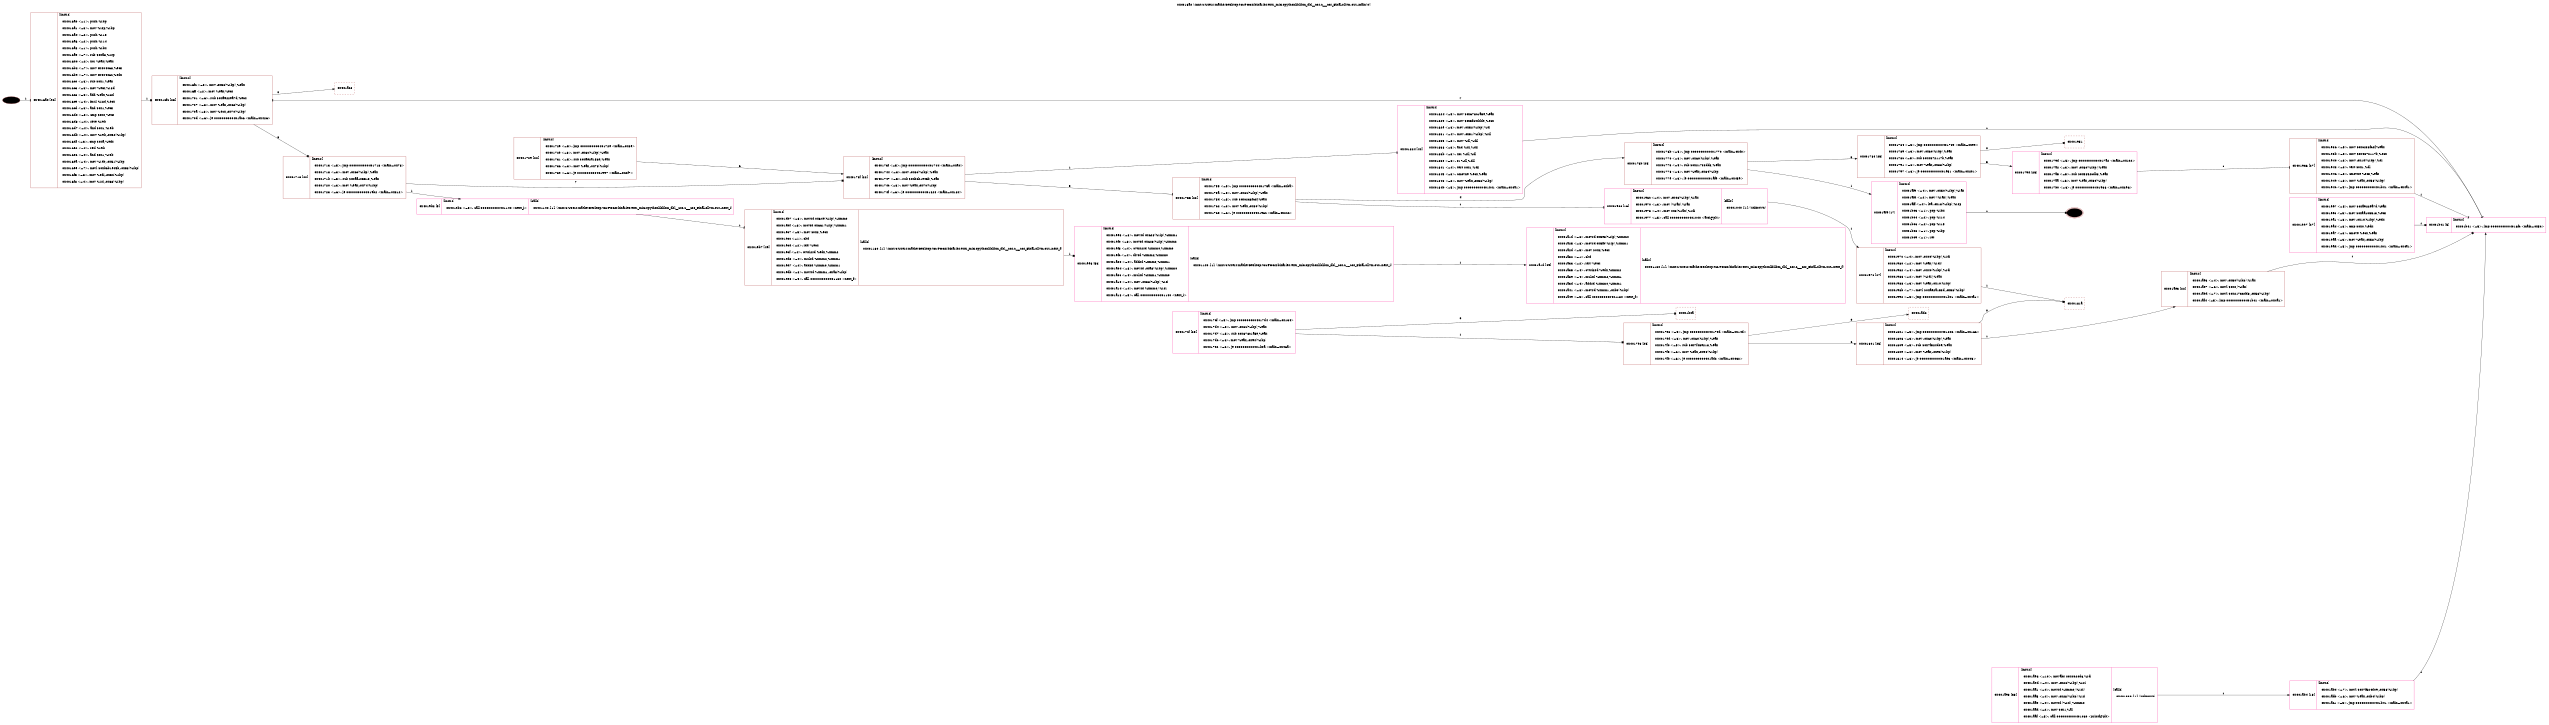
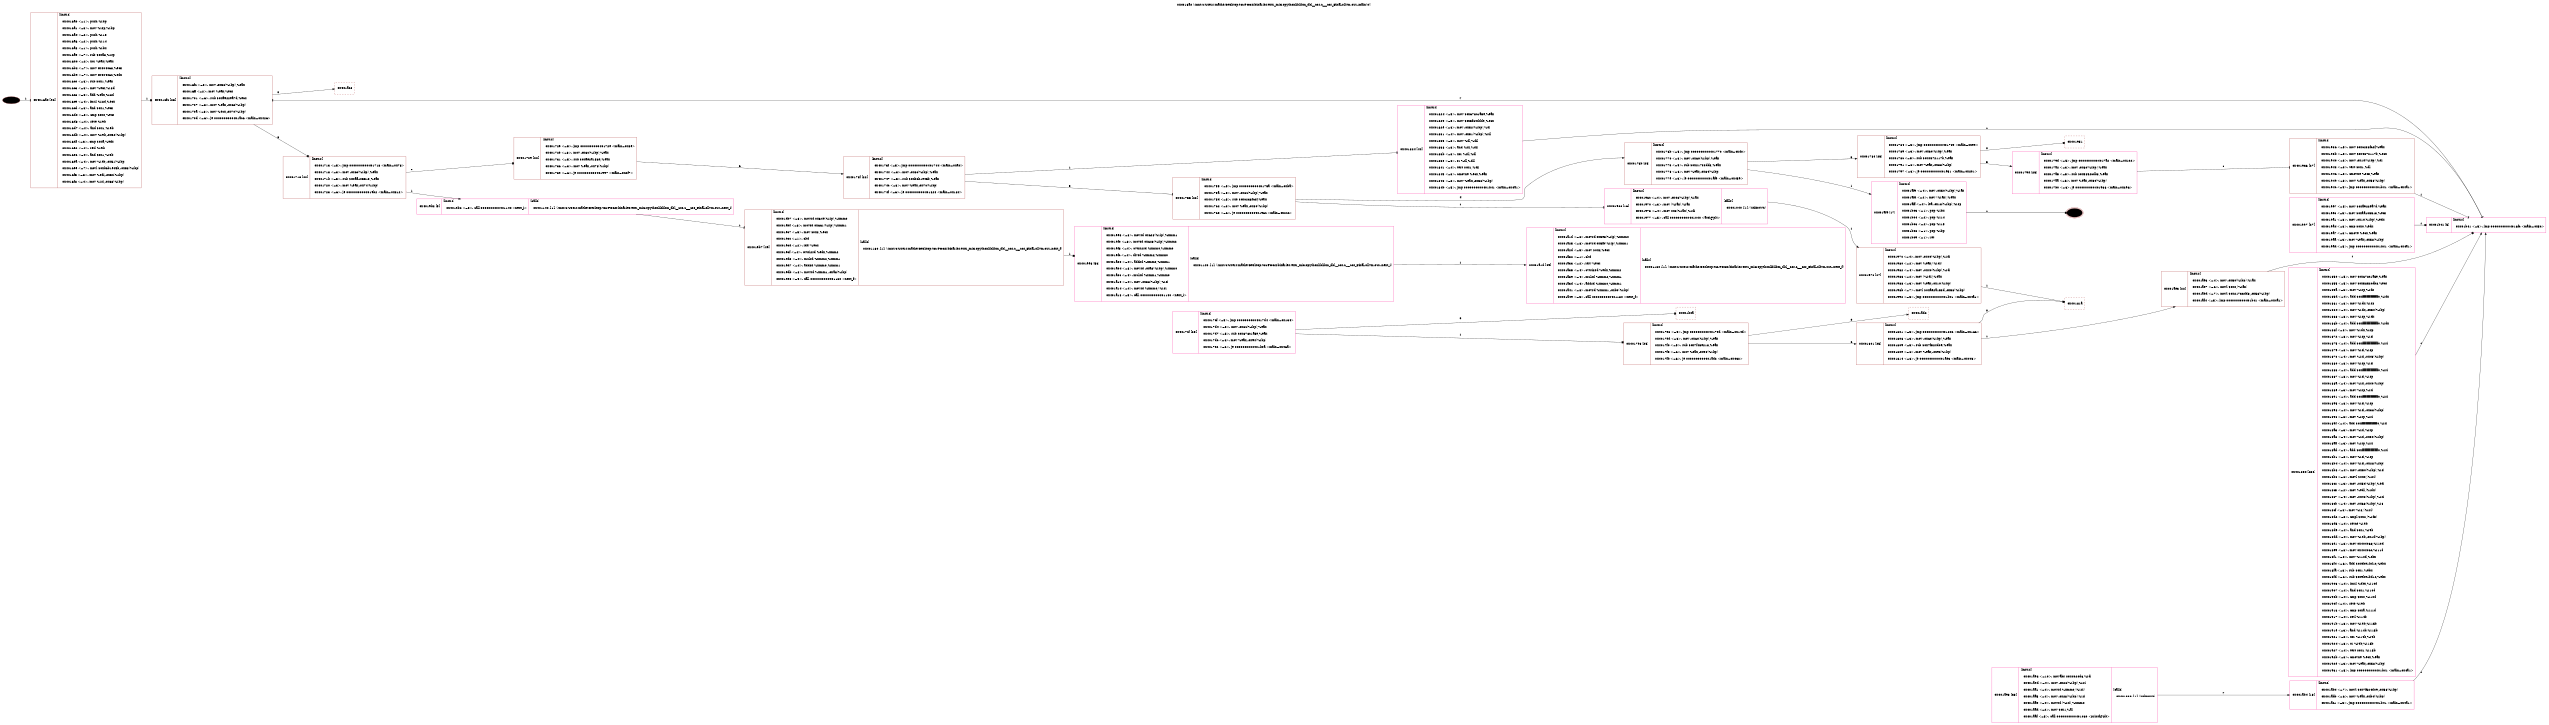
edge "0x401713 [22]" -> "0x40173f [22]": now "0x401713 [22]" -> "0x401729 [22]"
node "0x401850 [230]": added
edge "0x401a93 [33]" -> "0x401ab4 [18]": label " 1" -> " 7"
